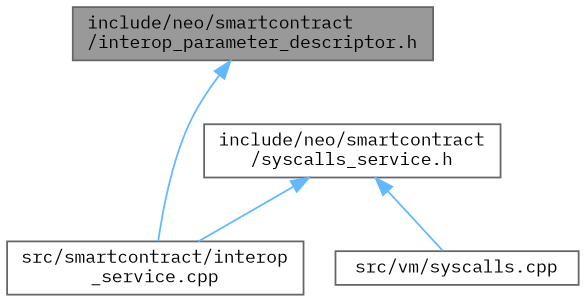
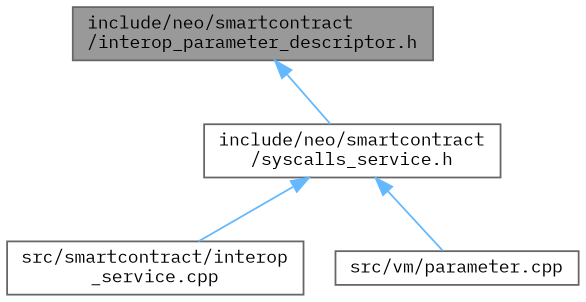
edge "src/smartcontract/interop _service.cpp" -> "include/neo/smartcontract /interop_parameter_descriptor.h": now "include/neo/smartcontract /syscalls_service.h" -> "include/neo/smartcontract /interop_parameter_descriptor.h"
node "src/vm/syscalls.cpp": label "src/vm/syscalls.cpp" -> "src/vm/parameter.cpp"
